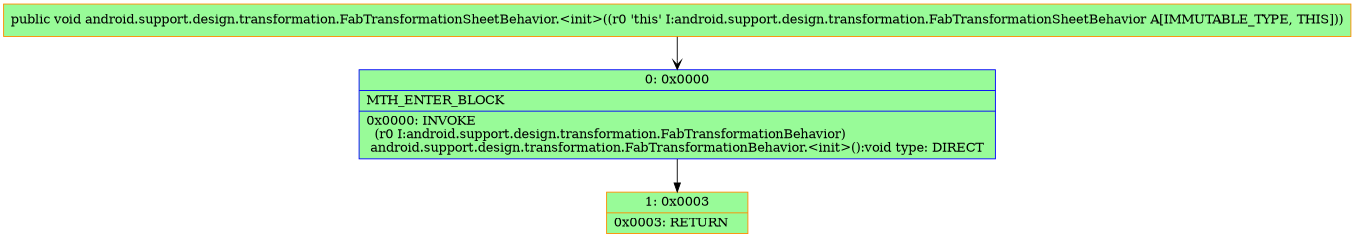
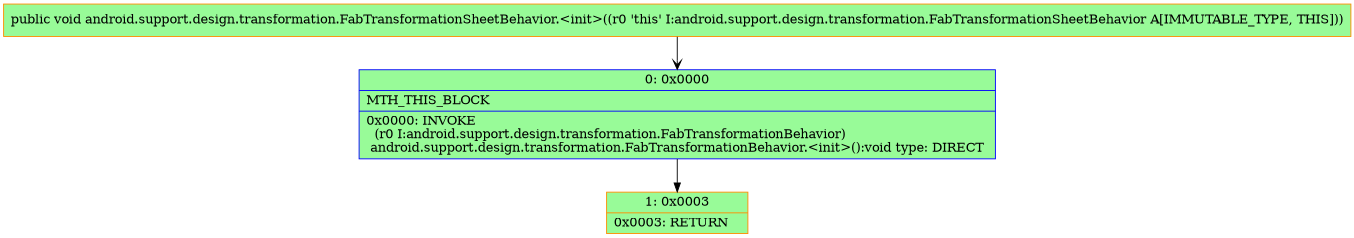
node "0: 0x0000": text "MTH_ENTER_BLOCK" -> "MTH_THIS_BLOCK"
